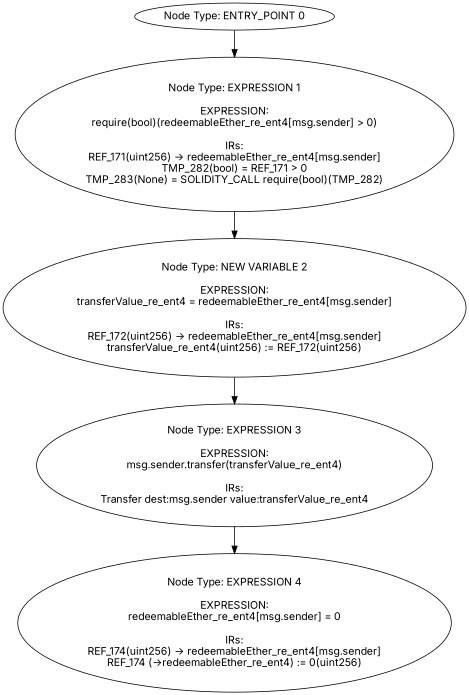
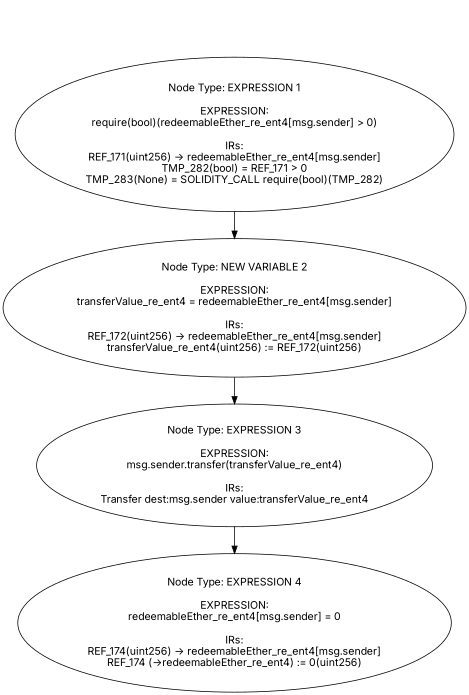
node "Node Type: ENTRY_POINT 0": removed
